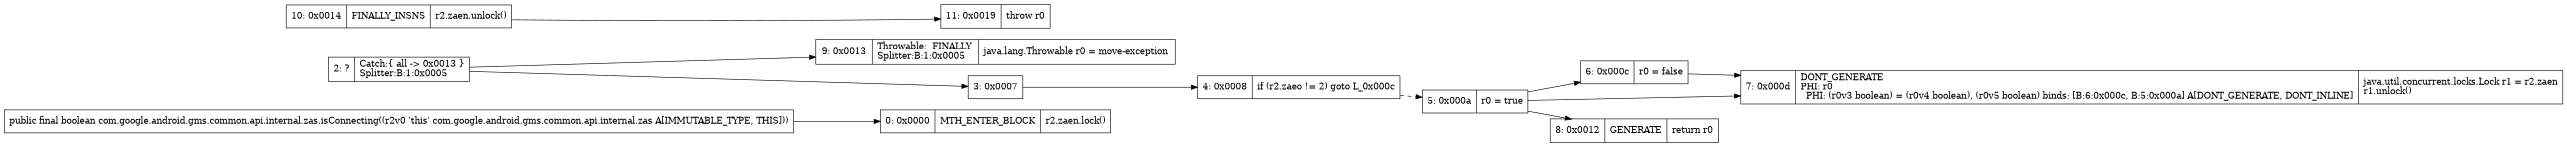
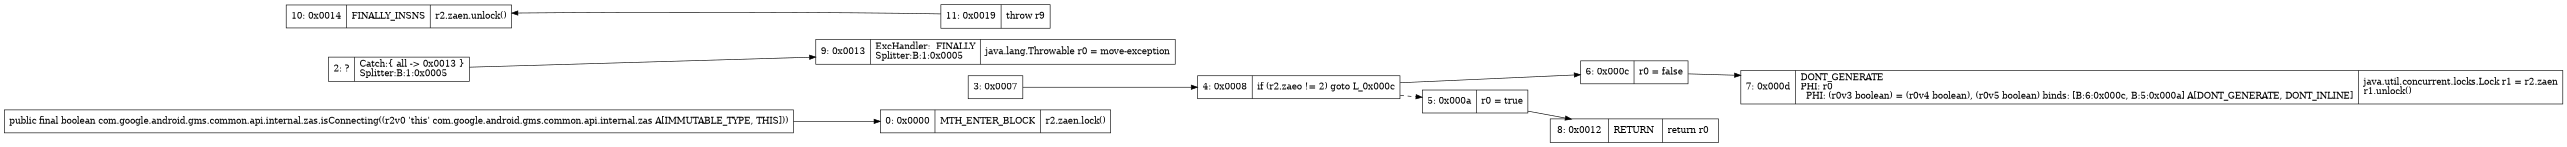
node "11: 0x0019": text "throw r0" -> "throw r9"
edge "10: 0x0014" -> "11: 0x0019": reversed
node "9: 0x0013": text "Throwable:  FINALLY" -> "ExcHandler:  FINALLY"
edge "2: ?" -> "3: 0x0007": removed
edge "5: 0x000a" -> "6: 0x000c": now "4: 0x0008" -> "6: 0x000c"
edge "5: 0x000a" -> "7: 0x000d": removed
node "8: 0x0012": text "GENERATE" -> "RETURN"
